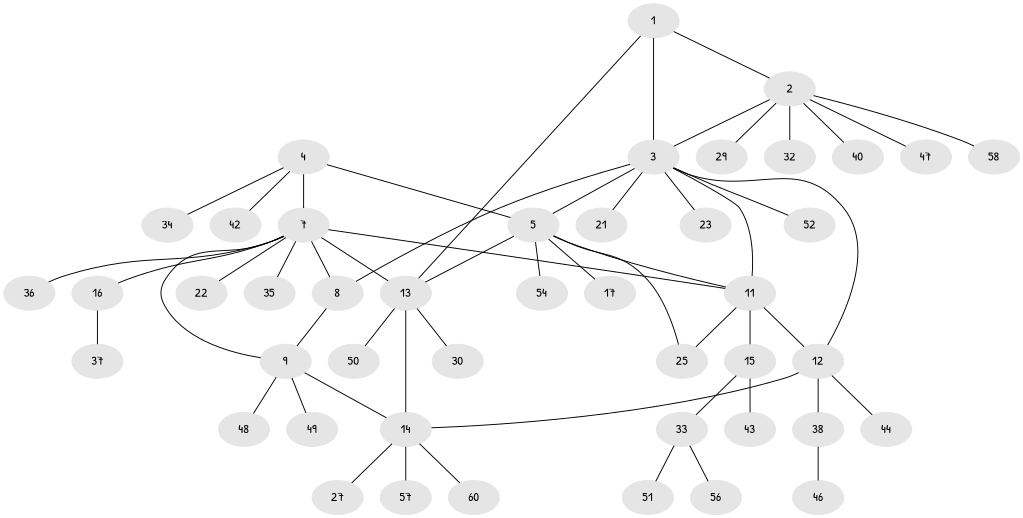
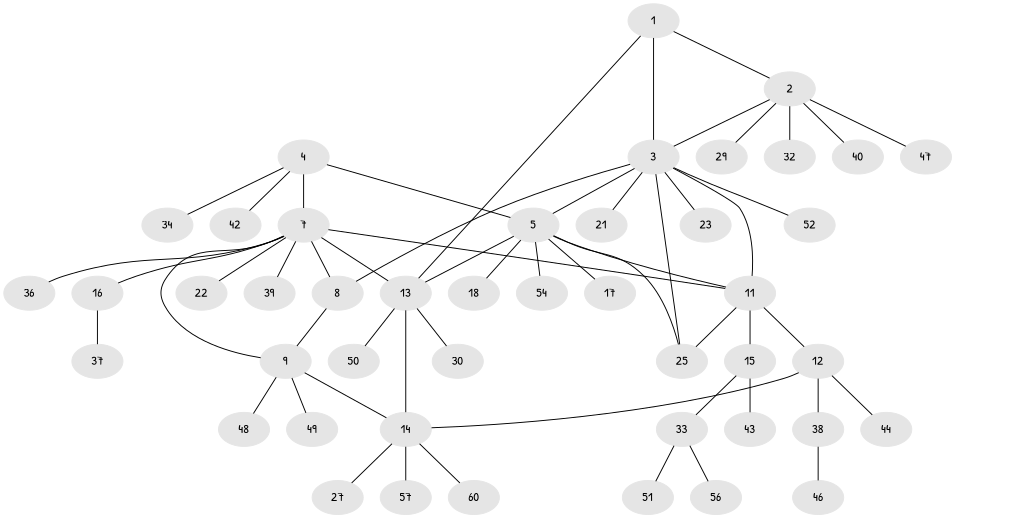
node "58": removed
edge "3" -- "12": now "3" -- "25"
node "35": label "35" -> "39"
node "18": added
